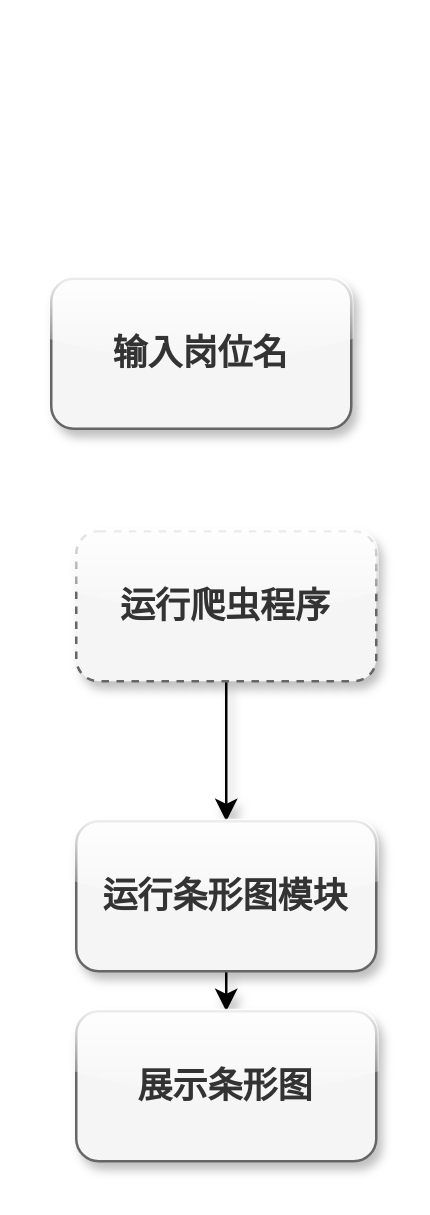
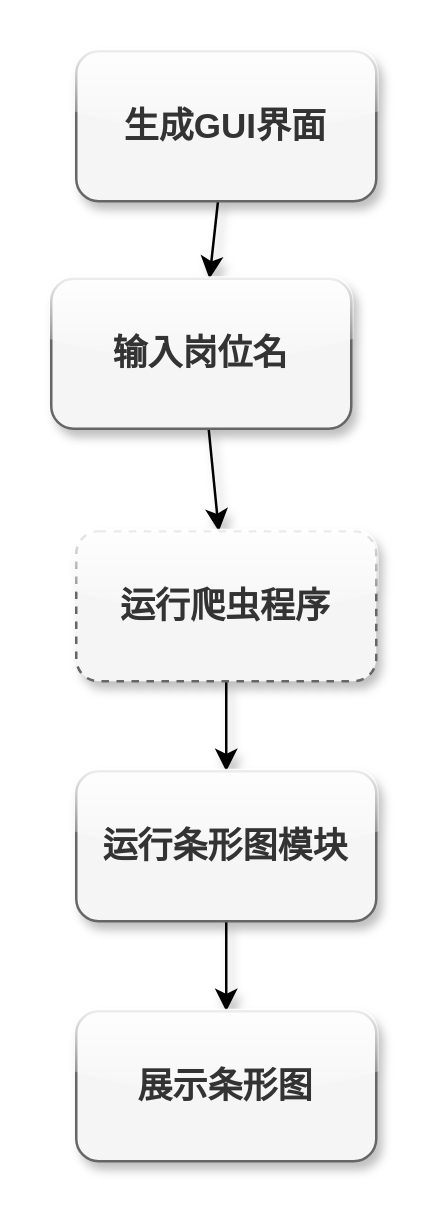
node "生成GUI界面": added
edge "生成GUI界面" -> "输入岗位名": added
edge "输入岗位名" -> "运行爬虫程序": added
node "运行条形图模块": moved (226, 896) -> (226, 846)
